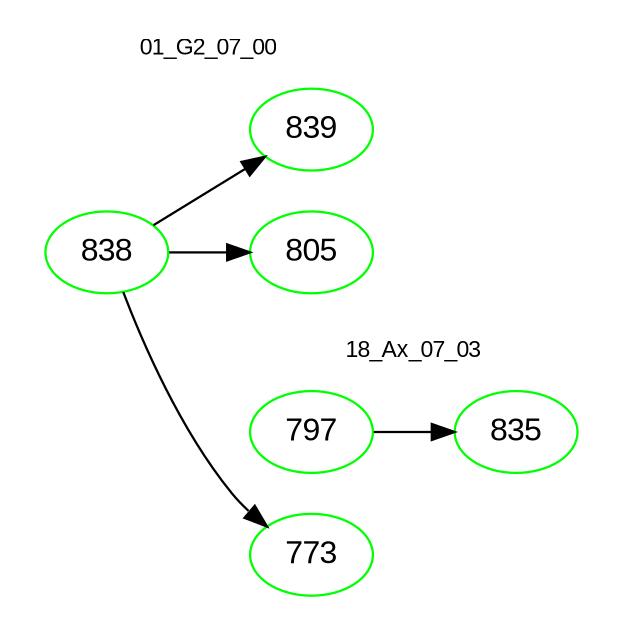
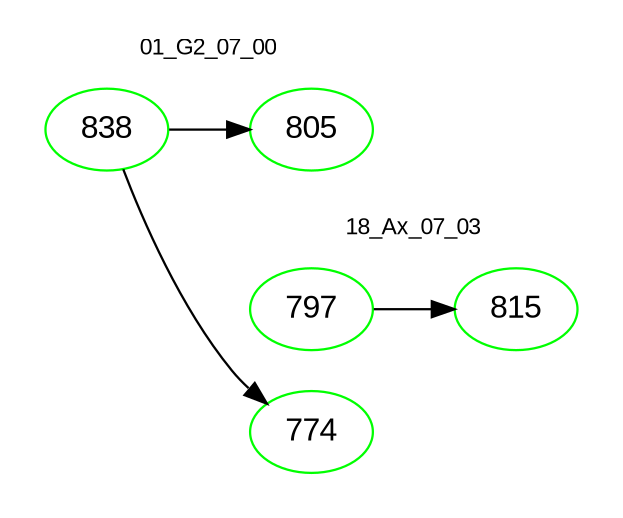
node "839": removed
node "835": label "835" -> "815"
node "773": label "773" -> "774"
